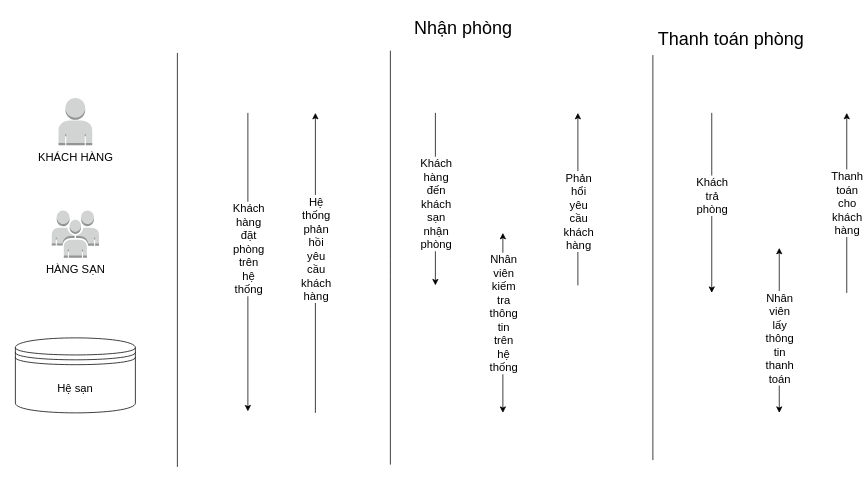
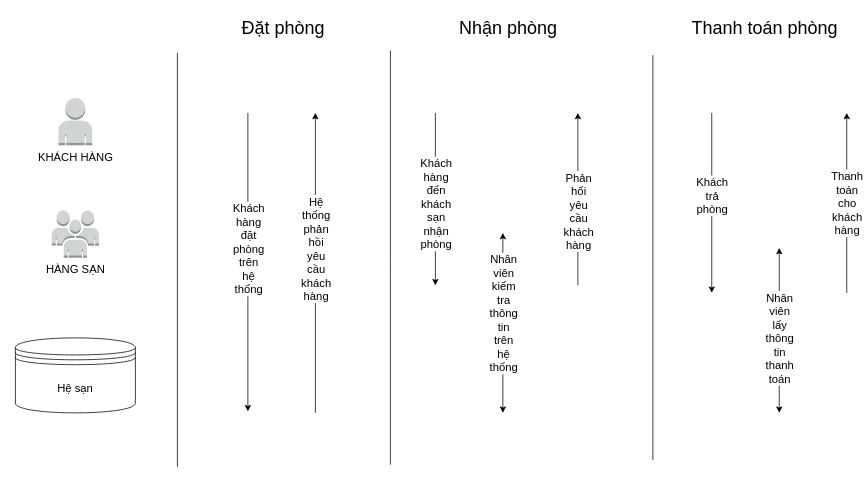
node "Đặt phòng": added
node "Nhận phòng": moved (469, 23) -> (514, 23)
node "Thanh toán phòng": moved (735, 34) -> (769, 23)
